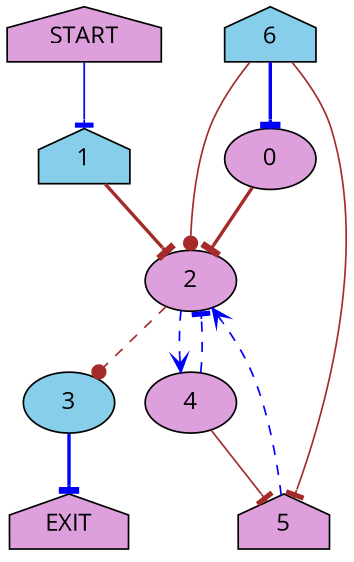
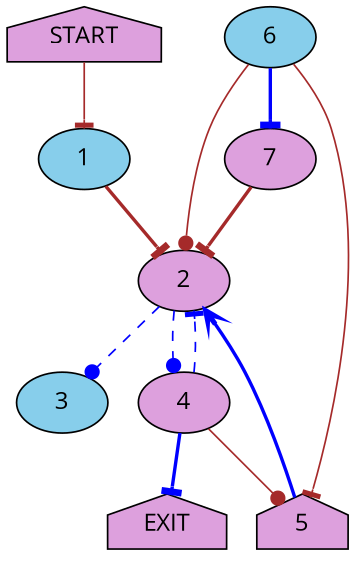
node "6": shape house -> ellipse
edge "START" -> "1": color blue -> brown
node "1": shape house -> ellipse
node "0": label "0" -> "7"
edge "2" -> "4": arrowhead vee -> dot
edge "2" -> "3": color brown -> blue
edge "5" -> "2": style dashed -> bold
edge "3" -> "EXIT": now "4" -> "EXIT"
edge "4" -> "5": arrowhead tee -> dot
